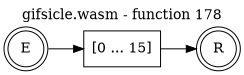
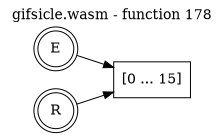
edge "[0 ... 15]" -> "R": reversed
